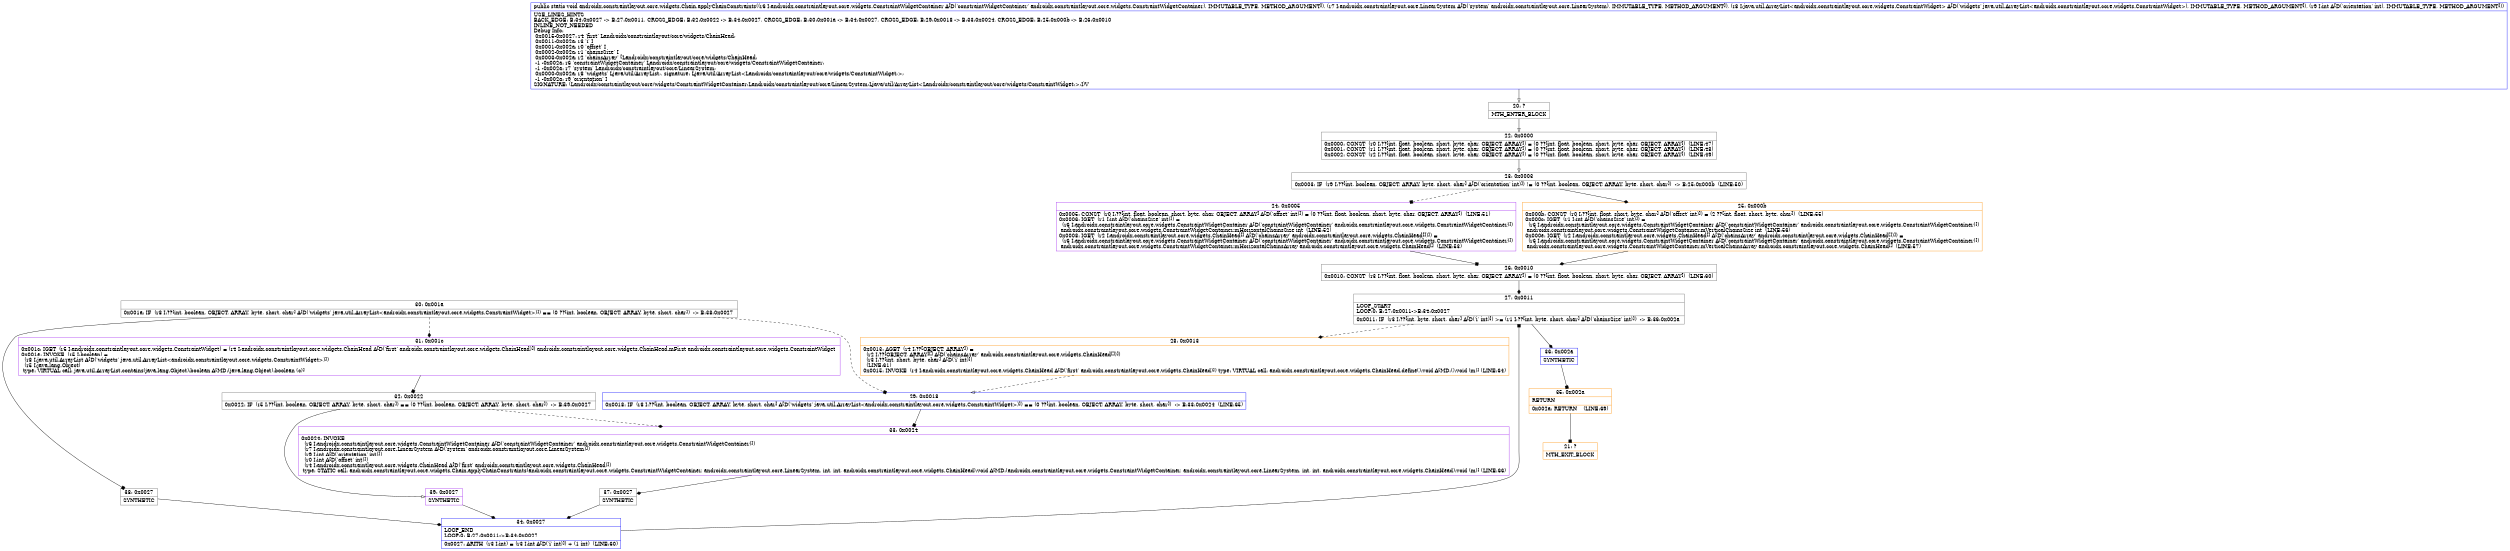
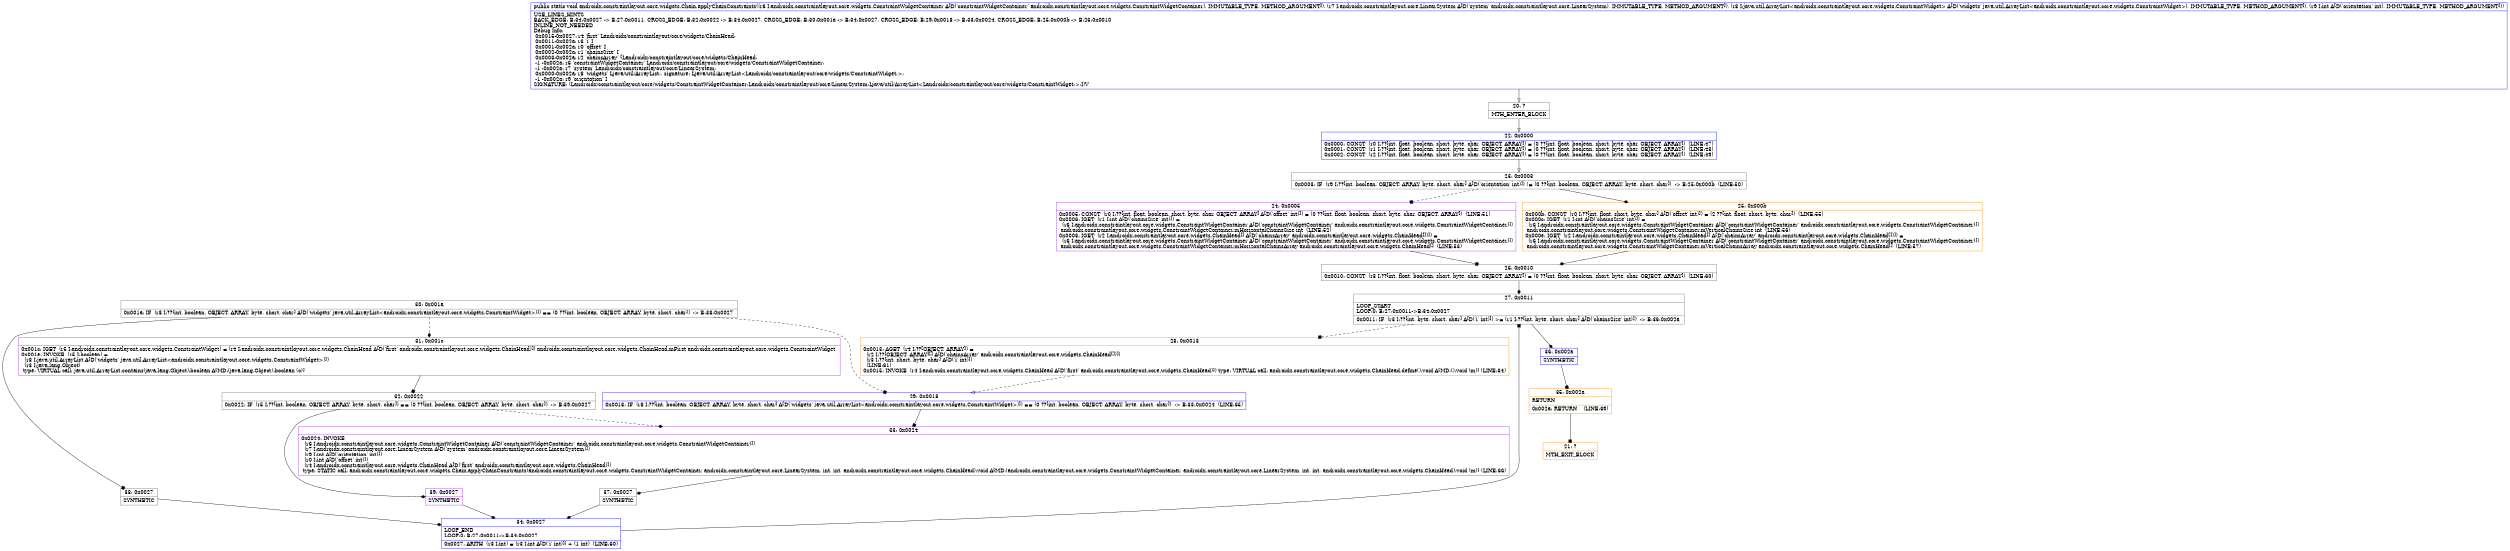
node "22: 0x0000": color gray40 -> blue
edge "27: 0x0011" -> "28: 0x0013": arrowhead diamond -> box
node "31: 0x001c": text "(r5 I:java.lang.Object)" -> "(r3 I:java.lang.Object)"
edge "32: 0x0022" -> "39: 0x0027": arrowhead onormal -> diamond
